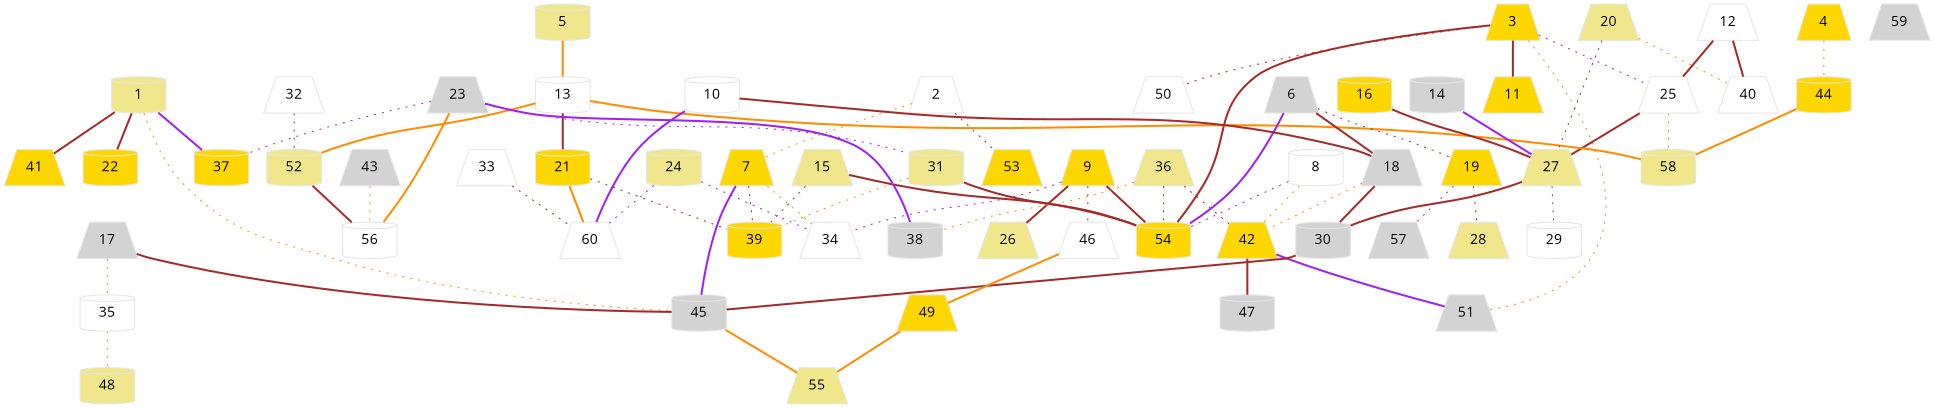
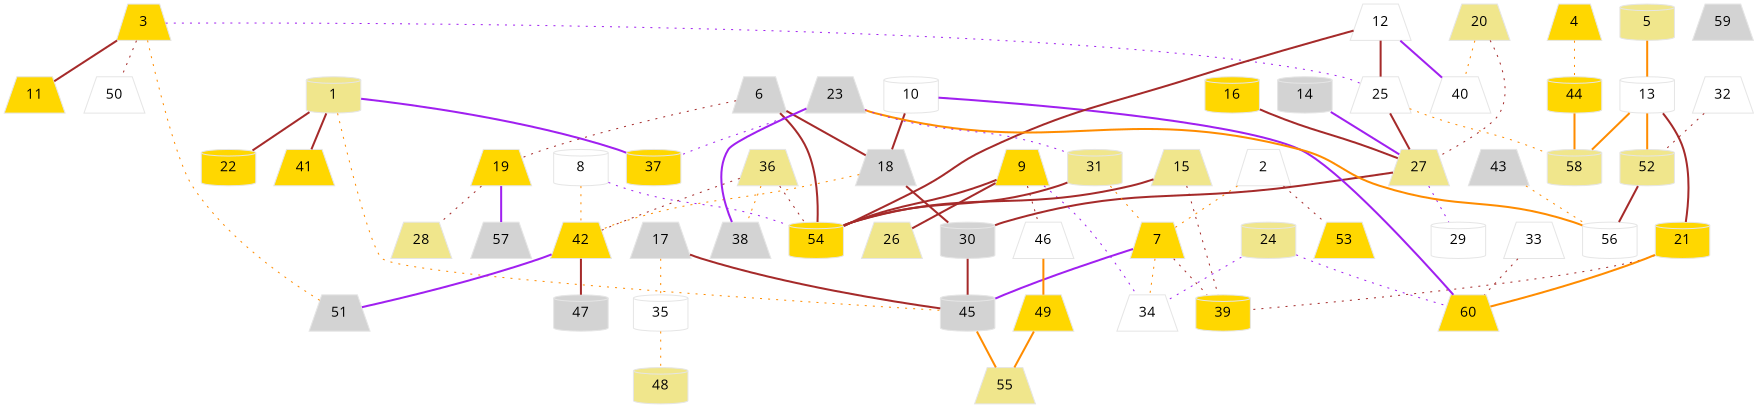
edge "12" -- "40": color brown -> purple
edge "3" -- "54": now "12" -- "54"
edge "6" -- "54": color purple -> brown
edge "31" -- "39": now "31" -- "7"
edge "19" -- "57": style dotted -> bold
node "60": fillcolor white -> gold
node "38": shape cylinder -> trapezium
